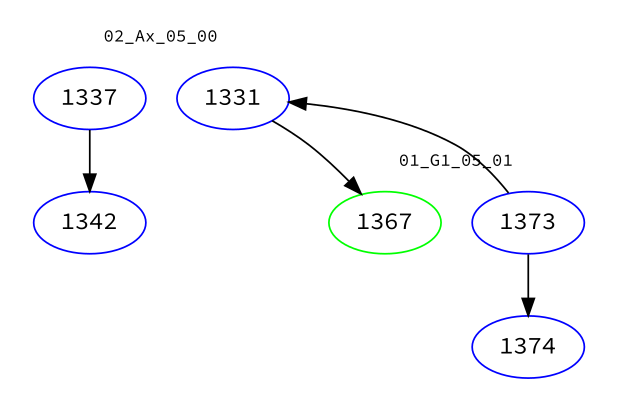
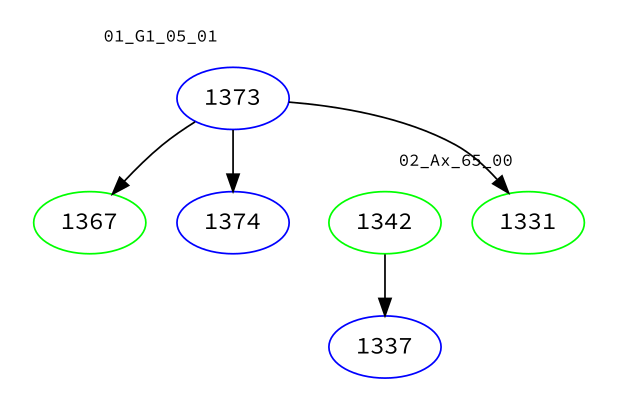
cluster "02_Ax_05_00": label "02_Ax_05_00" -> "02_Ax_65_00"
node "1331": color blue -> green
edge "1337" -> "1342": reversed
edge "1331" -> "1367": now "1373" -> "1367"
node "1342": color blue -> green
